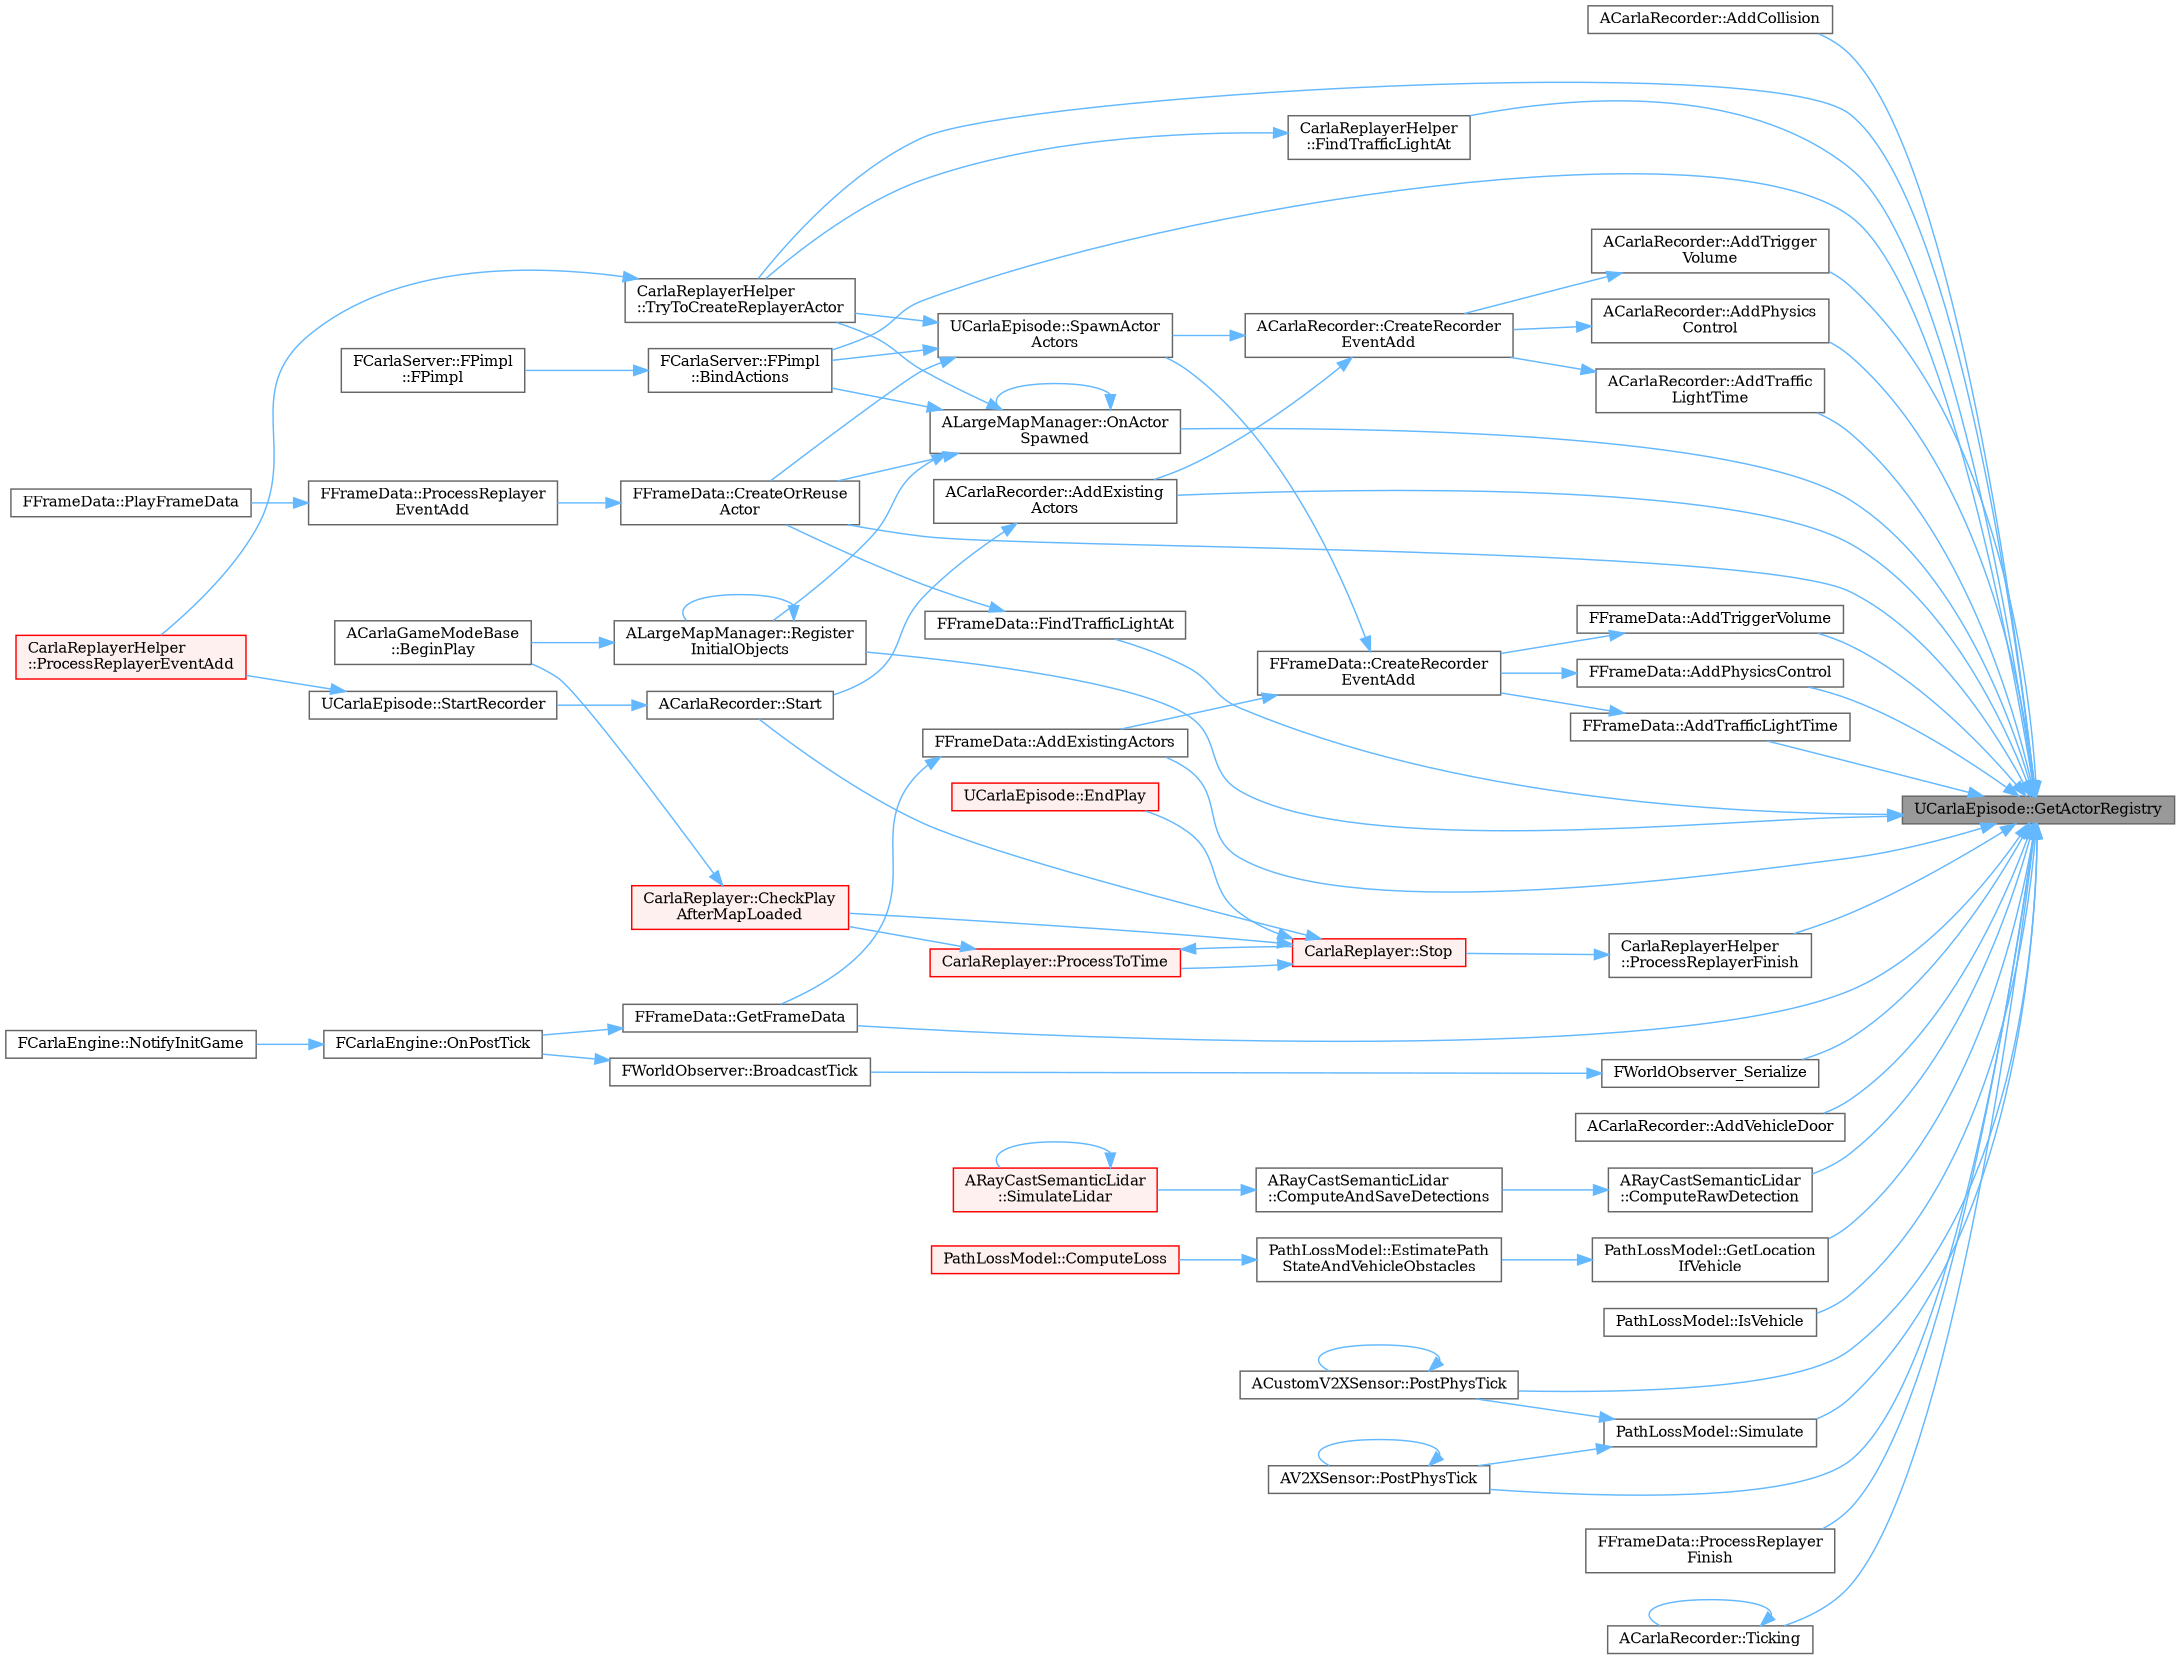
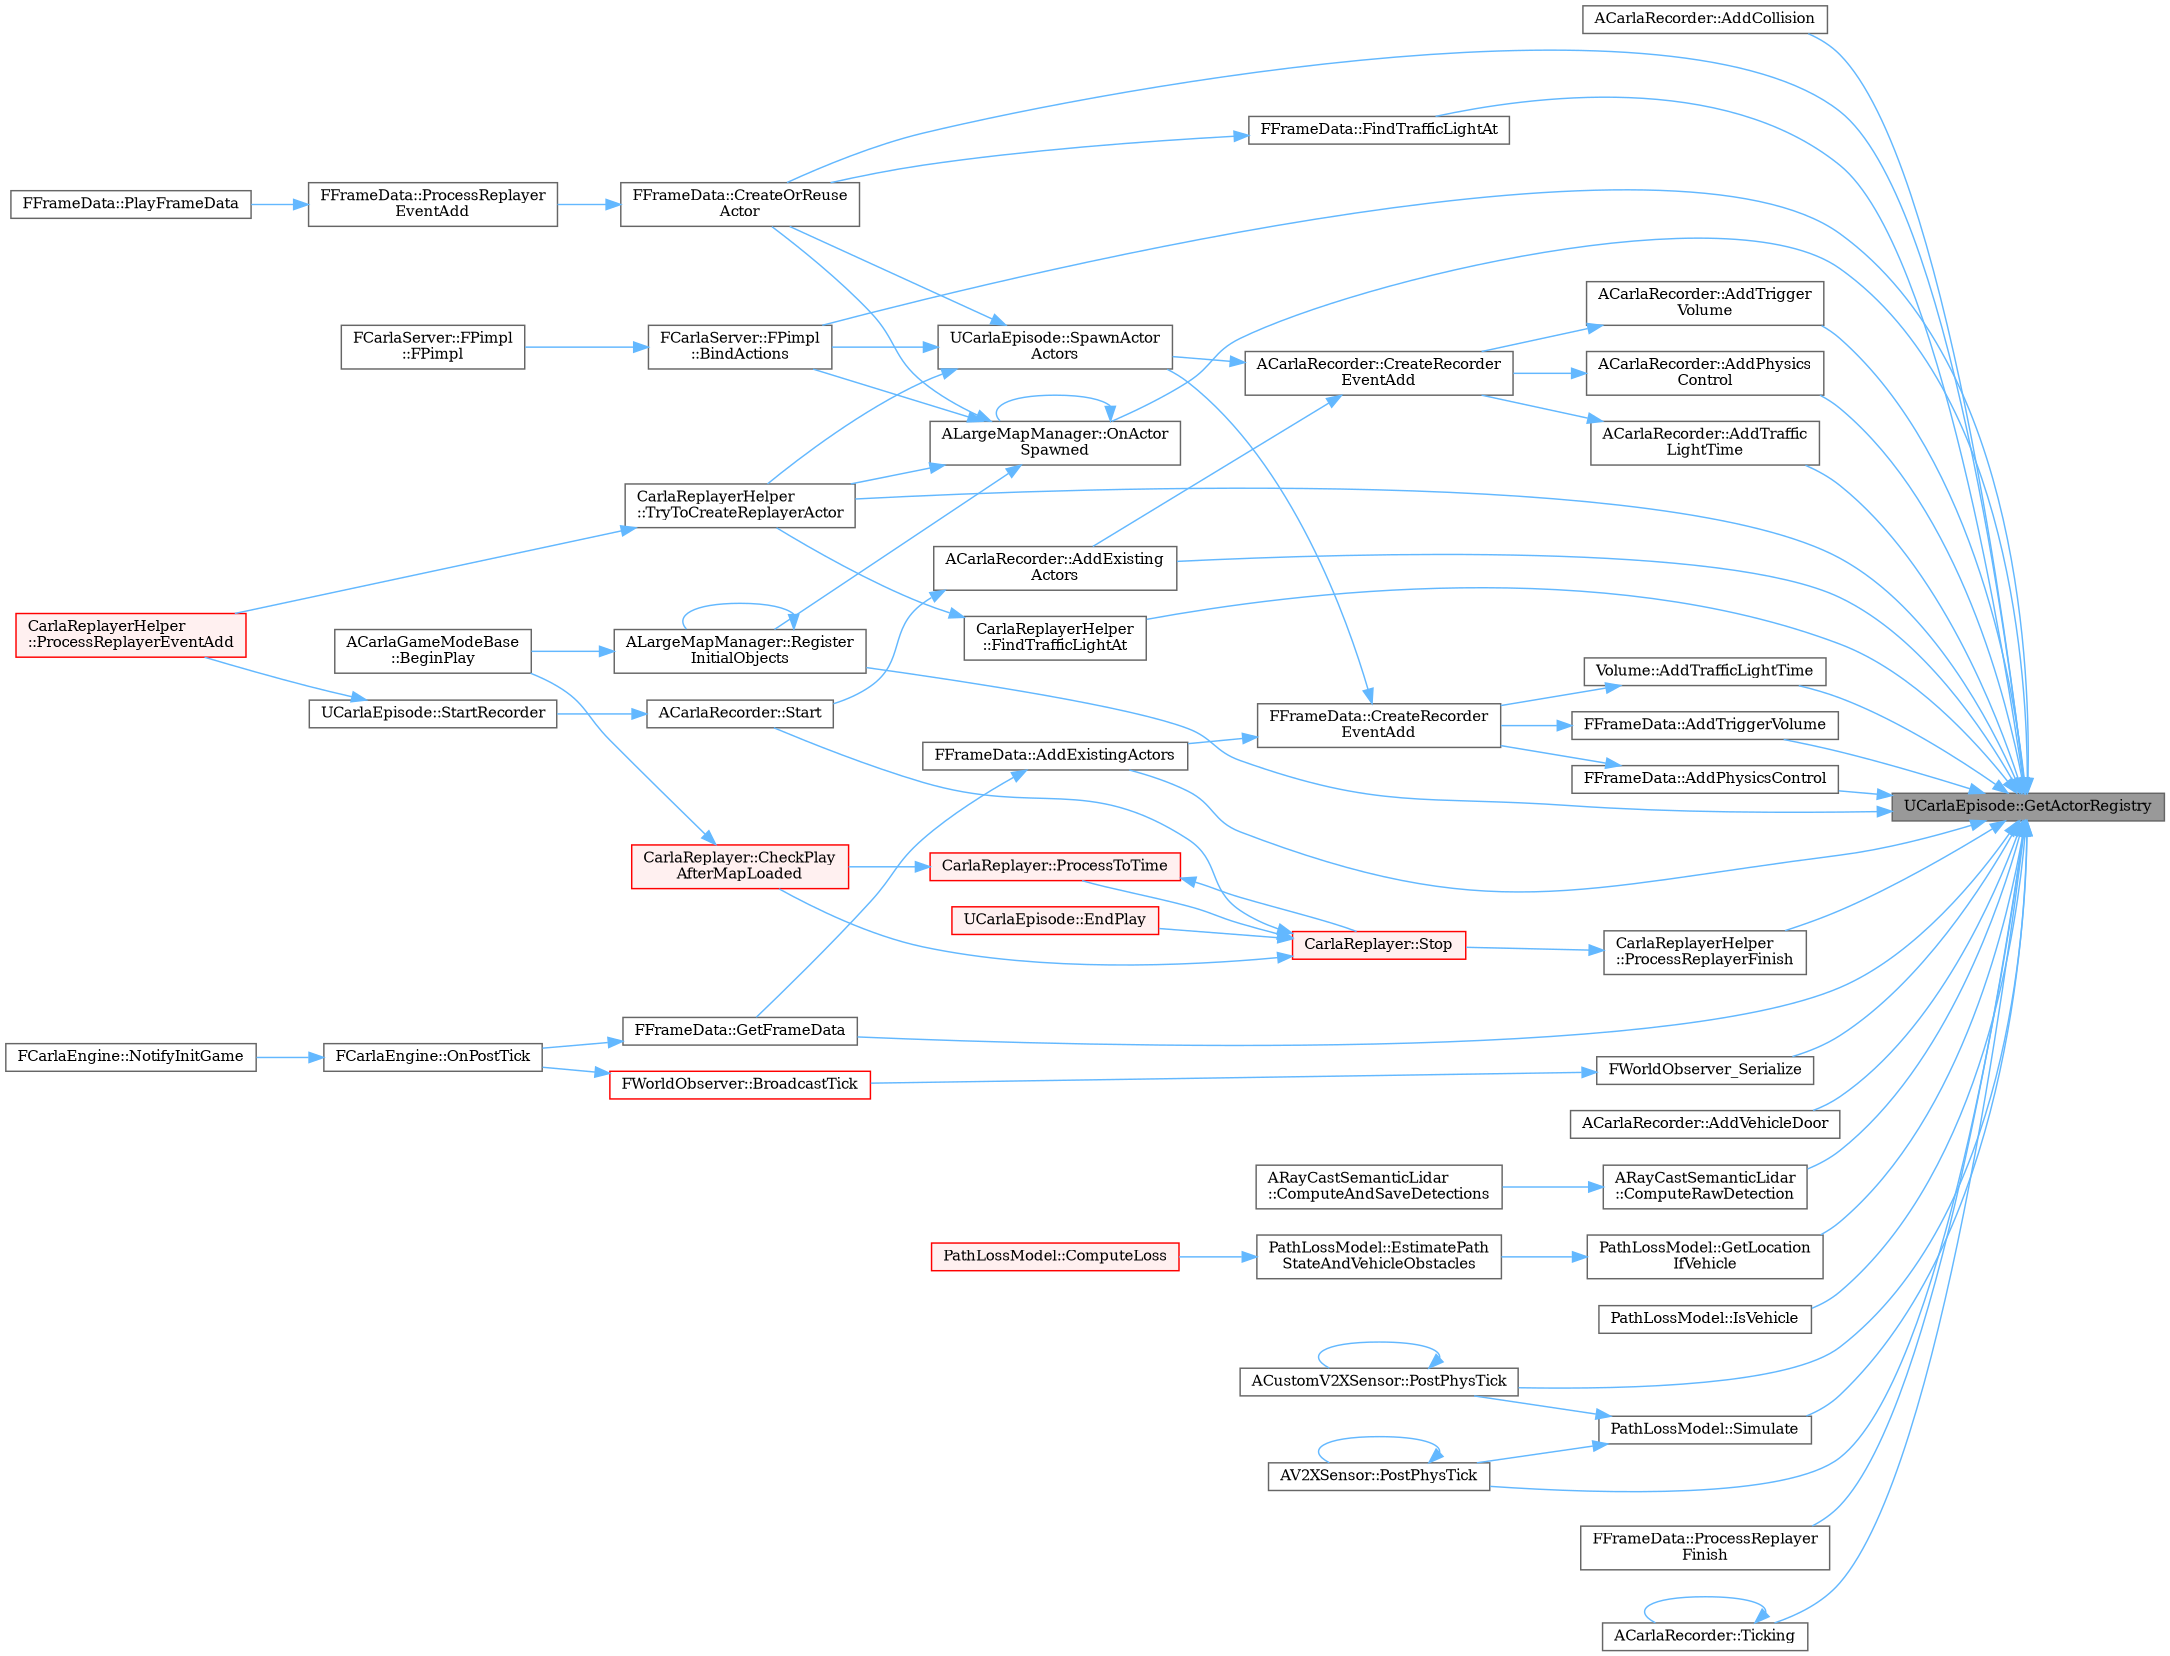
node "FFrameData::AddTrafficLightTime": label "FFrameData::AddTrafficLightTime" -> "Volume::AddTrafficLightTime"
node "FWorldObserver::BroadcastTick": color grey40 -> red
node "ARayCastSemanticLidar ::SimulateLidar": removed
